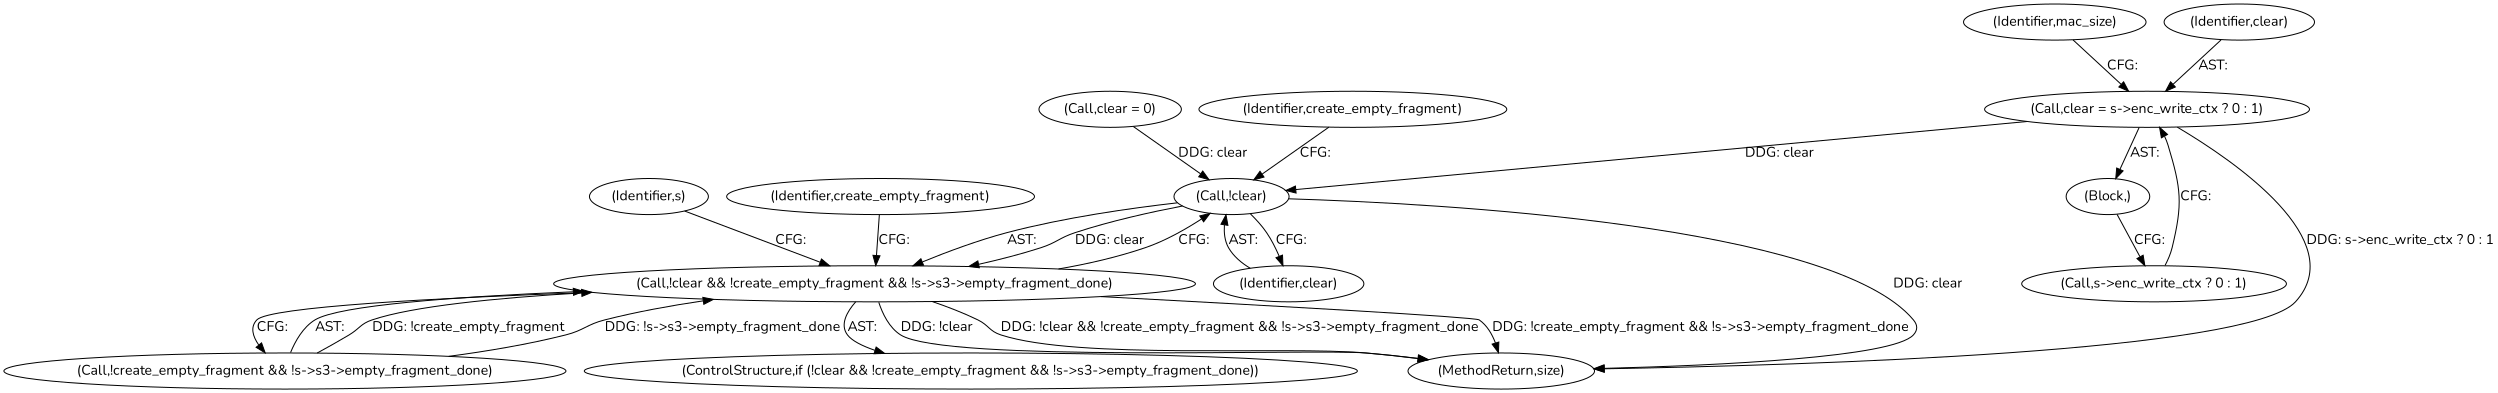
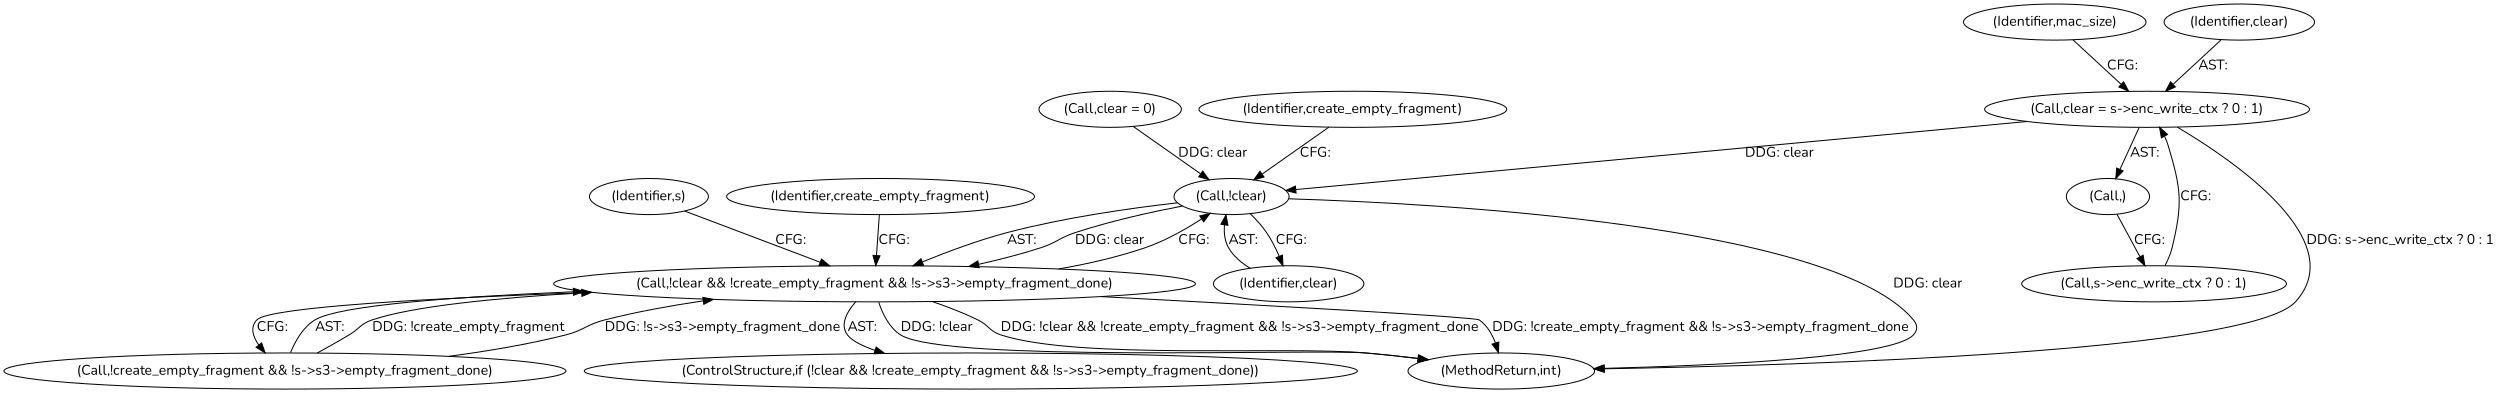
node "(Block,)": label "(Block,)" -> "(Call,)"
node "(MethodReturn,size)": label "(MethodReturn,size)" -> "(MethodReturn,int)"
